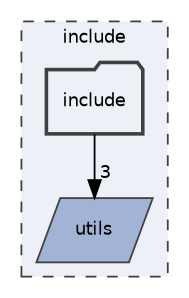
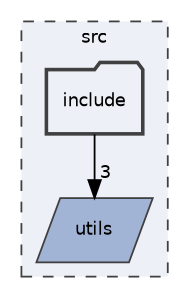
cluster "include": label "include" -> "src"
